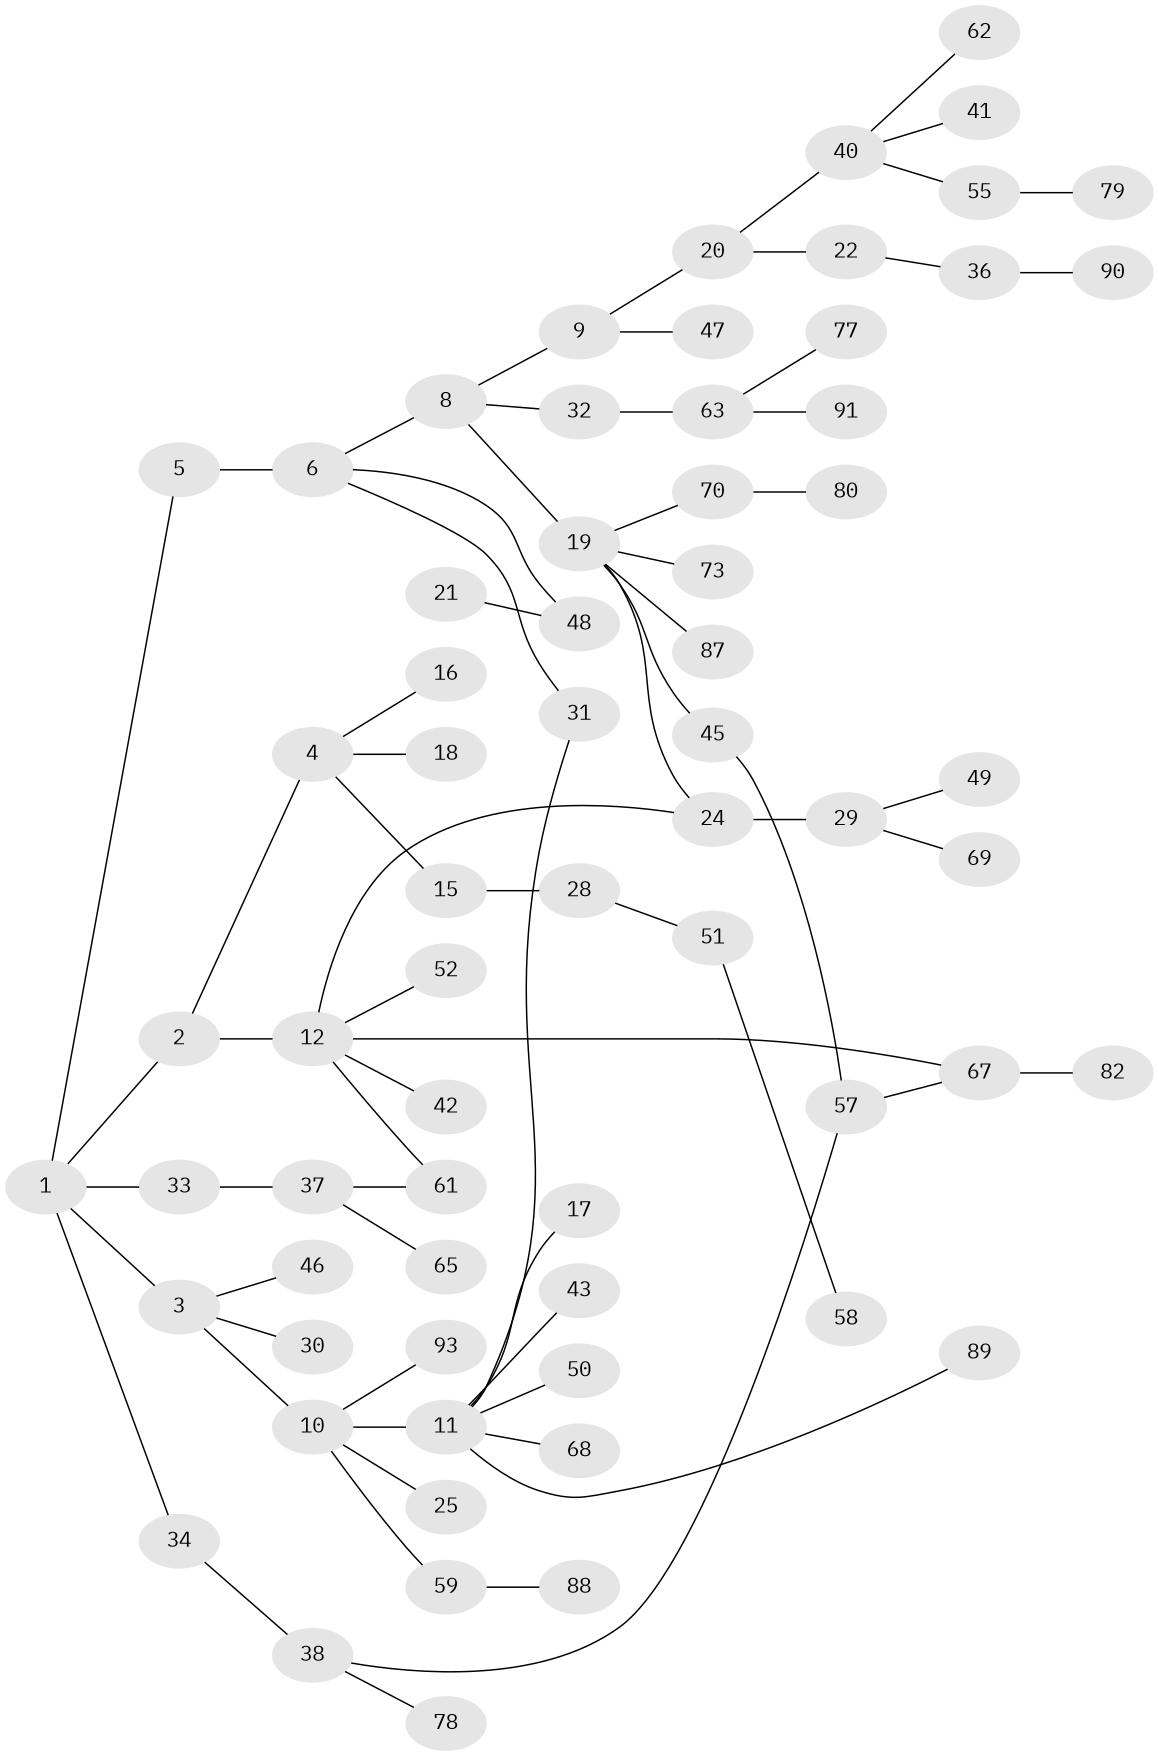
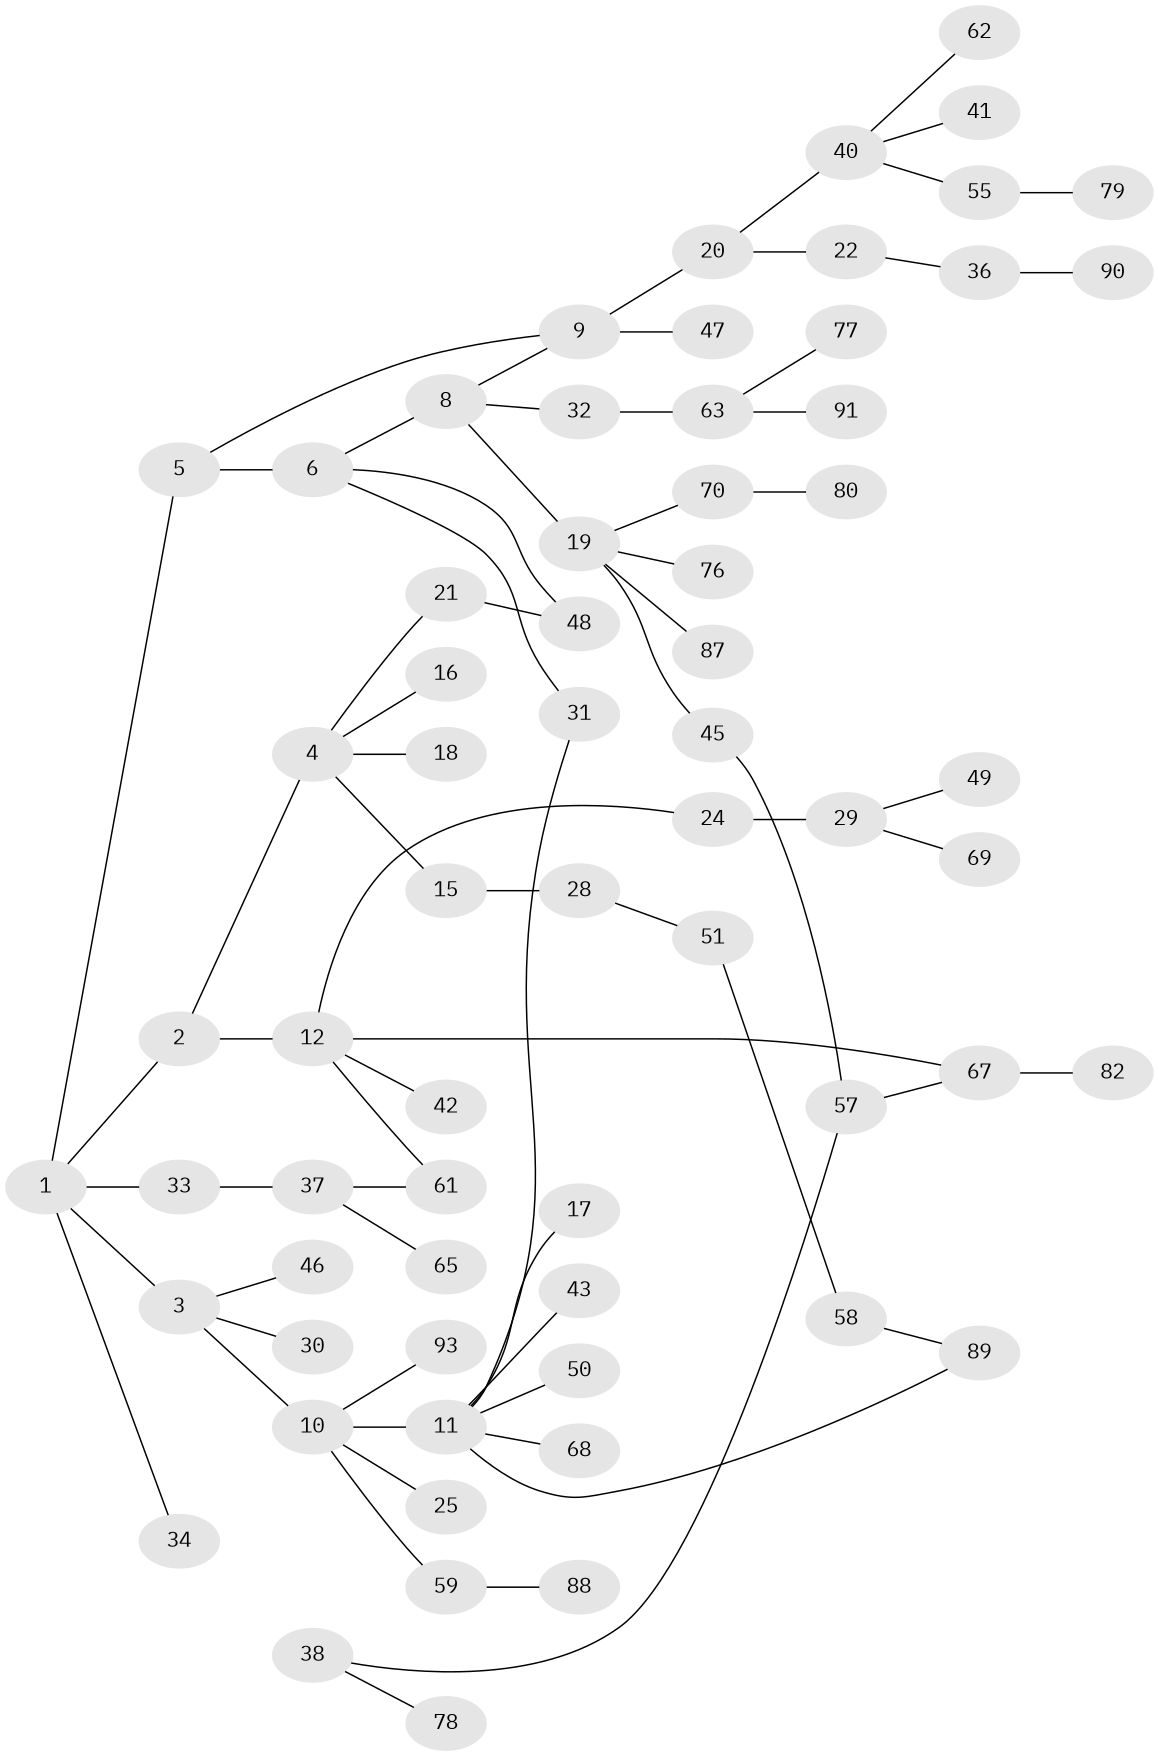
edge "9" -- "5": added
node "73": label "73" -> "76"
edge "21" -- "4": added
edge "19" -- "24": removed
node "52": removed
edge "58" -- "89": added
edge "34" -- "38": removed
